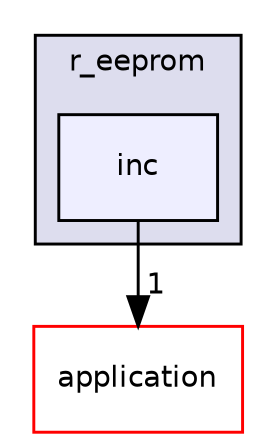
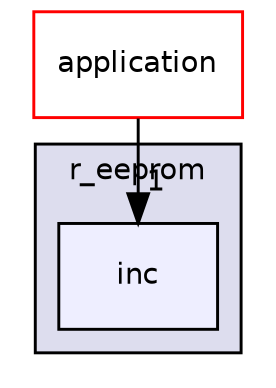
edge "inc" -> "application": reversed
